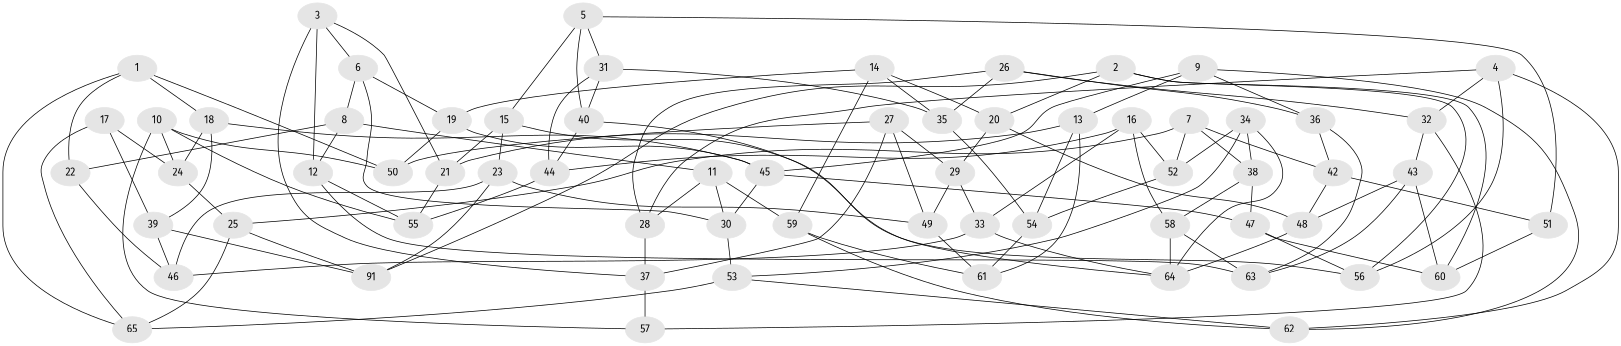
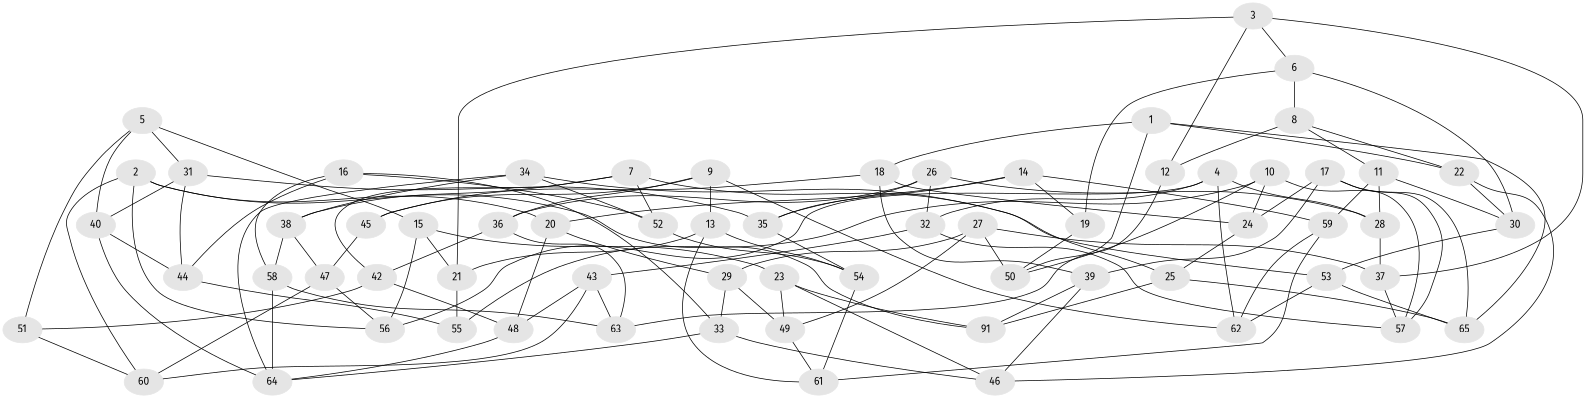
edge "19" -- "45": removed
edge "12" -- "55": removed
edge "45" -- "30": now "22" -- "30"
edge "17" -- "57": added
